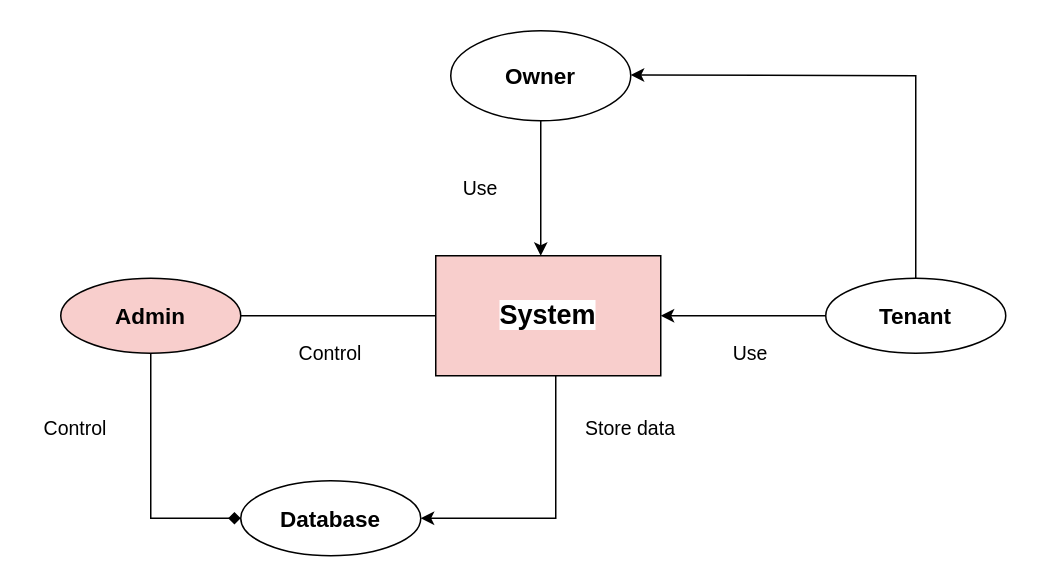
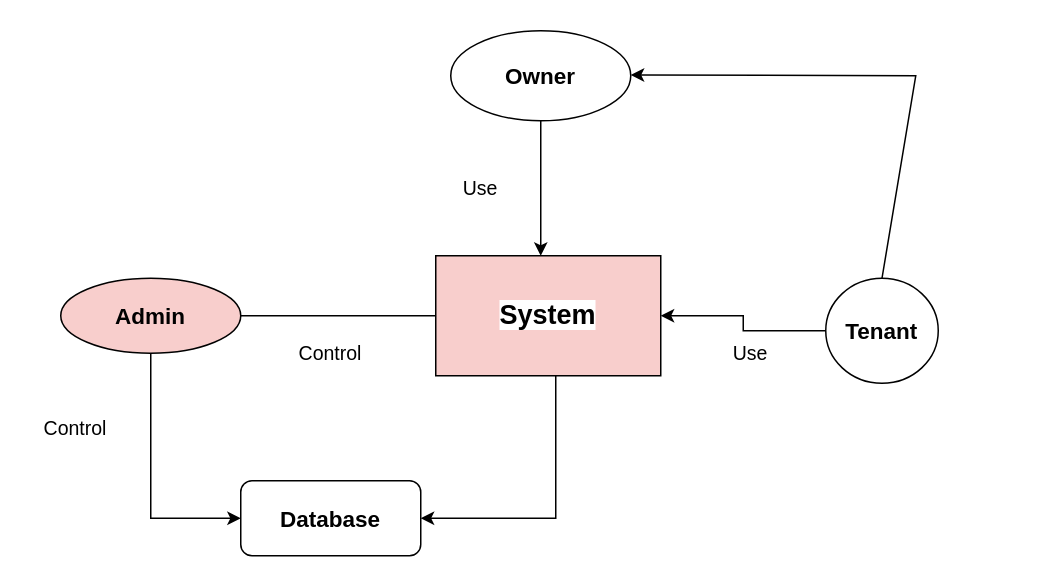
node "Tenant": size 180x75 -> 113x105
node "Store data": removed
edge "Admin" -> "Database": arrowhead diamond -> classic
node "Database": shape ellipse -> rounded rectangle
